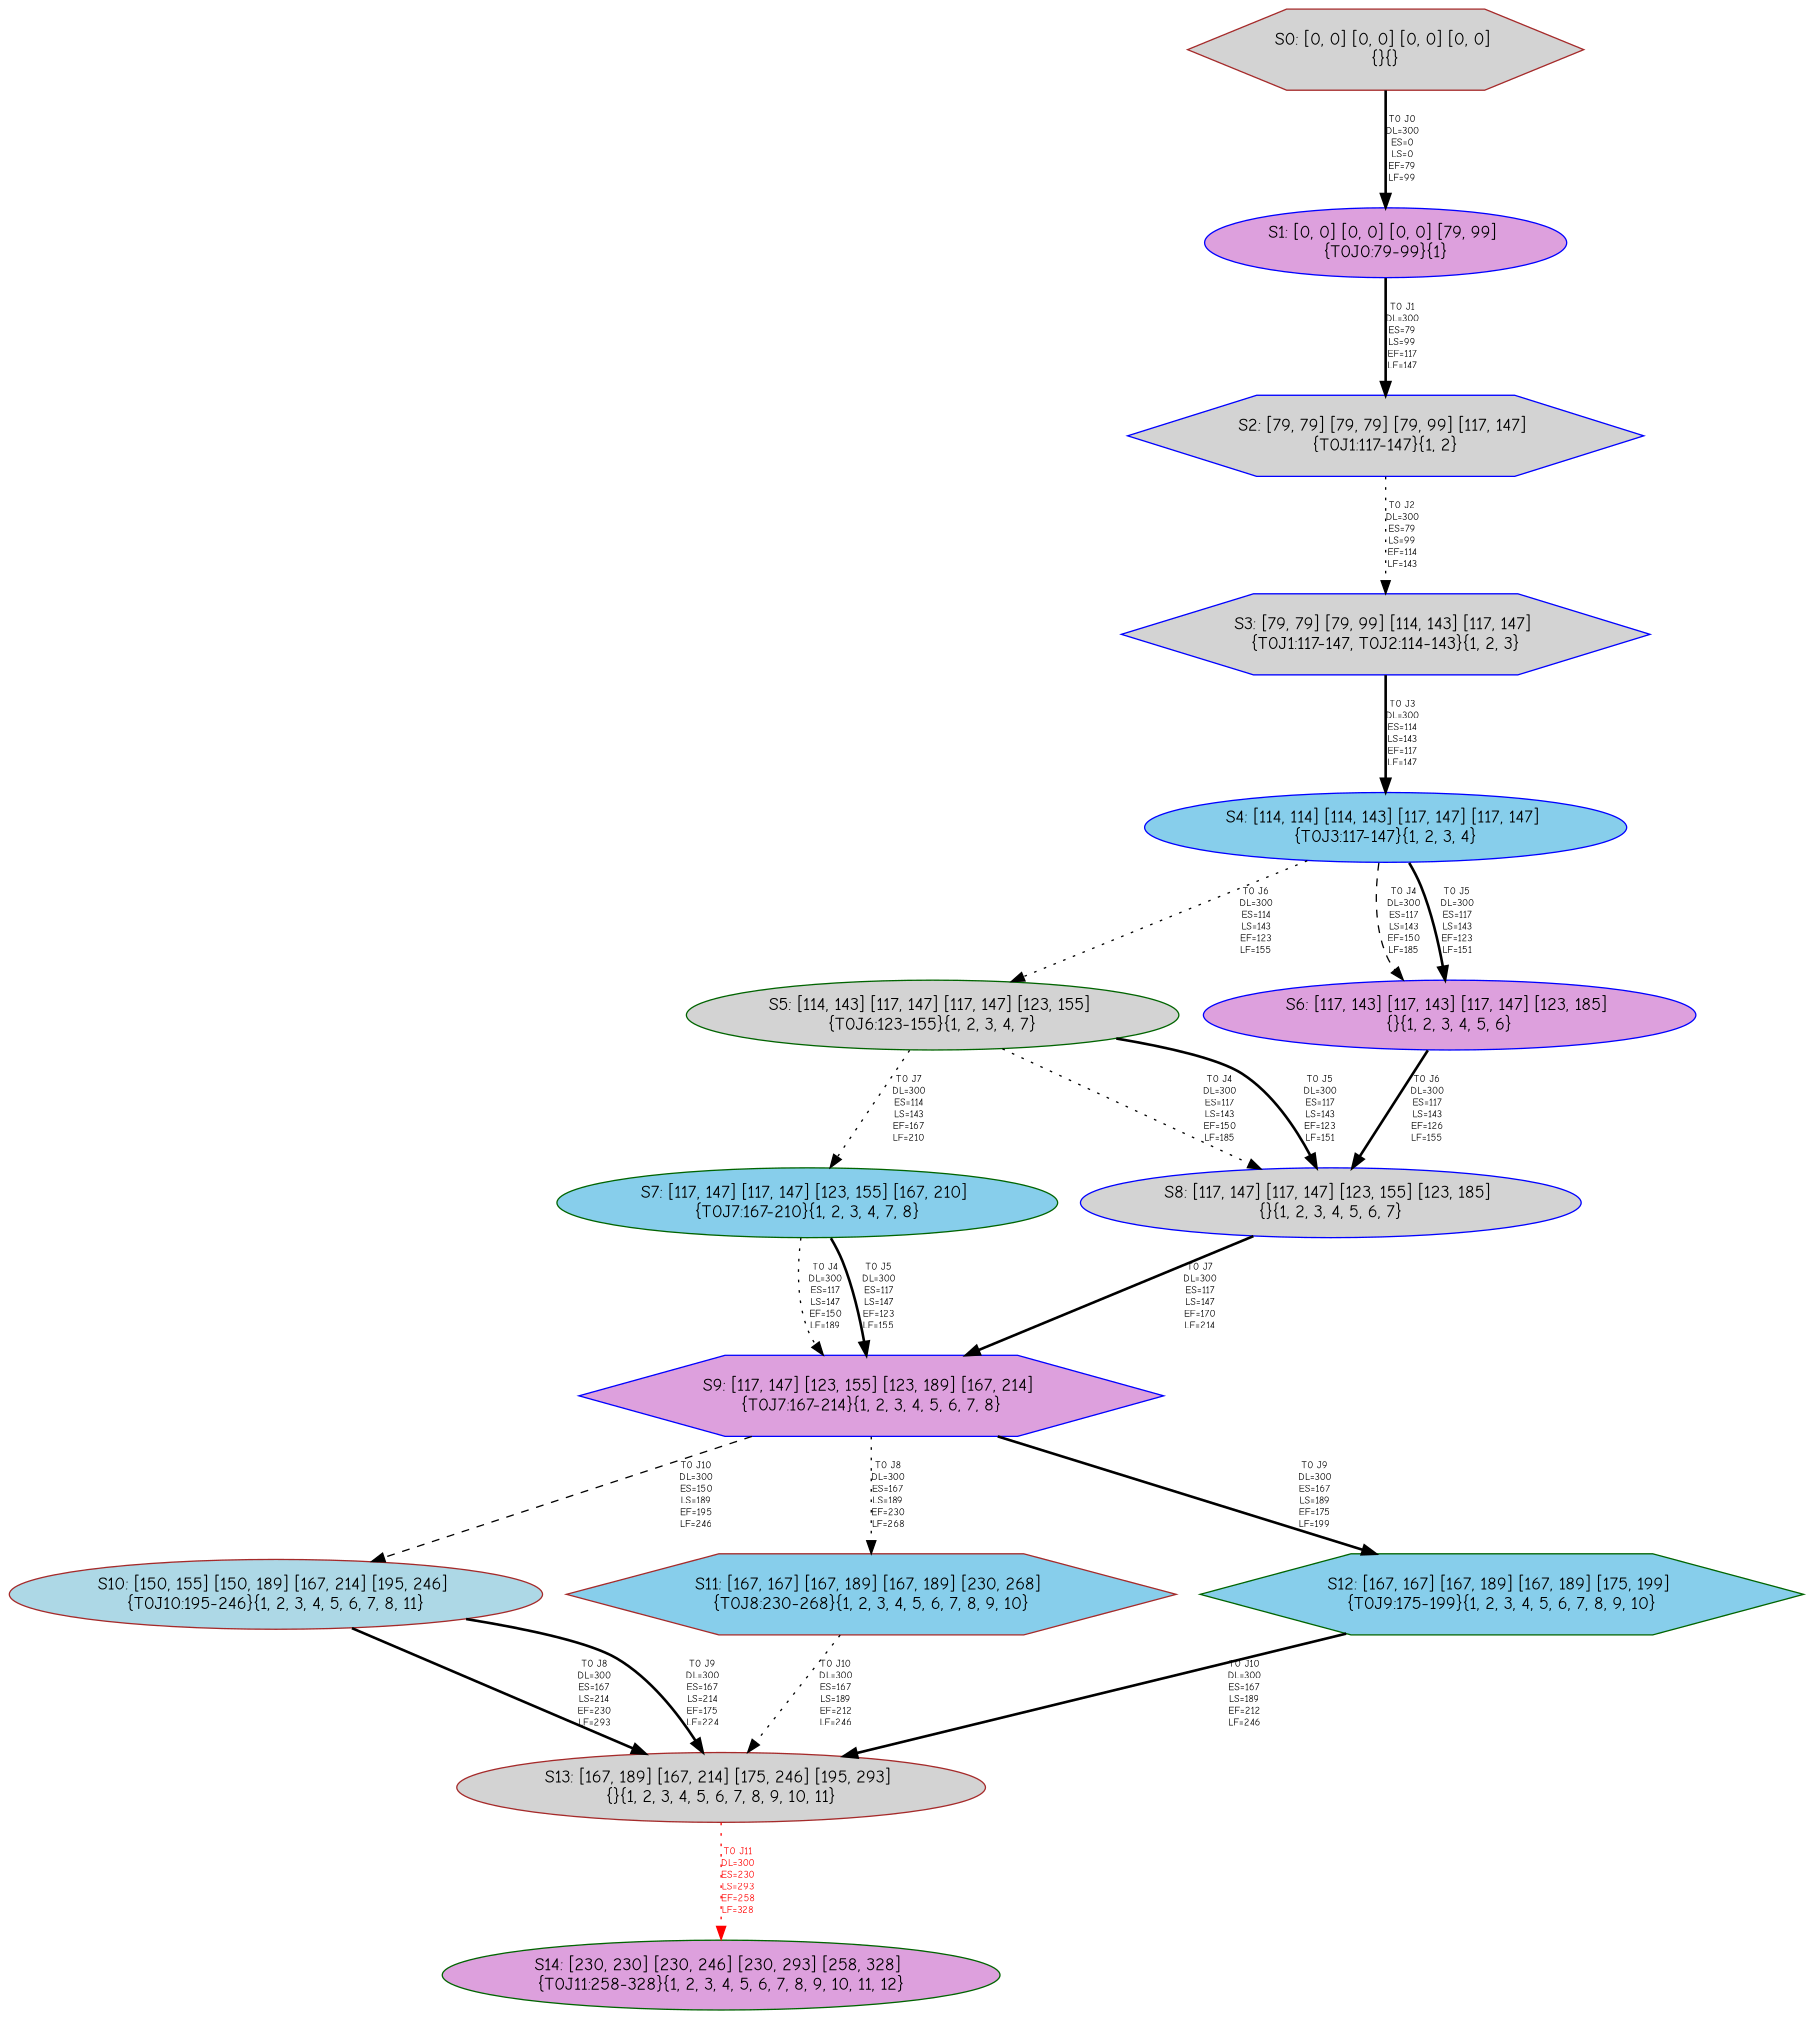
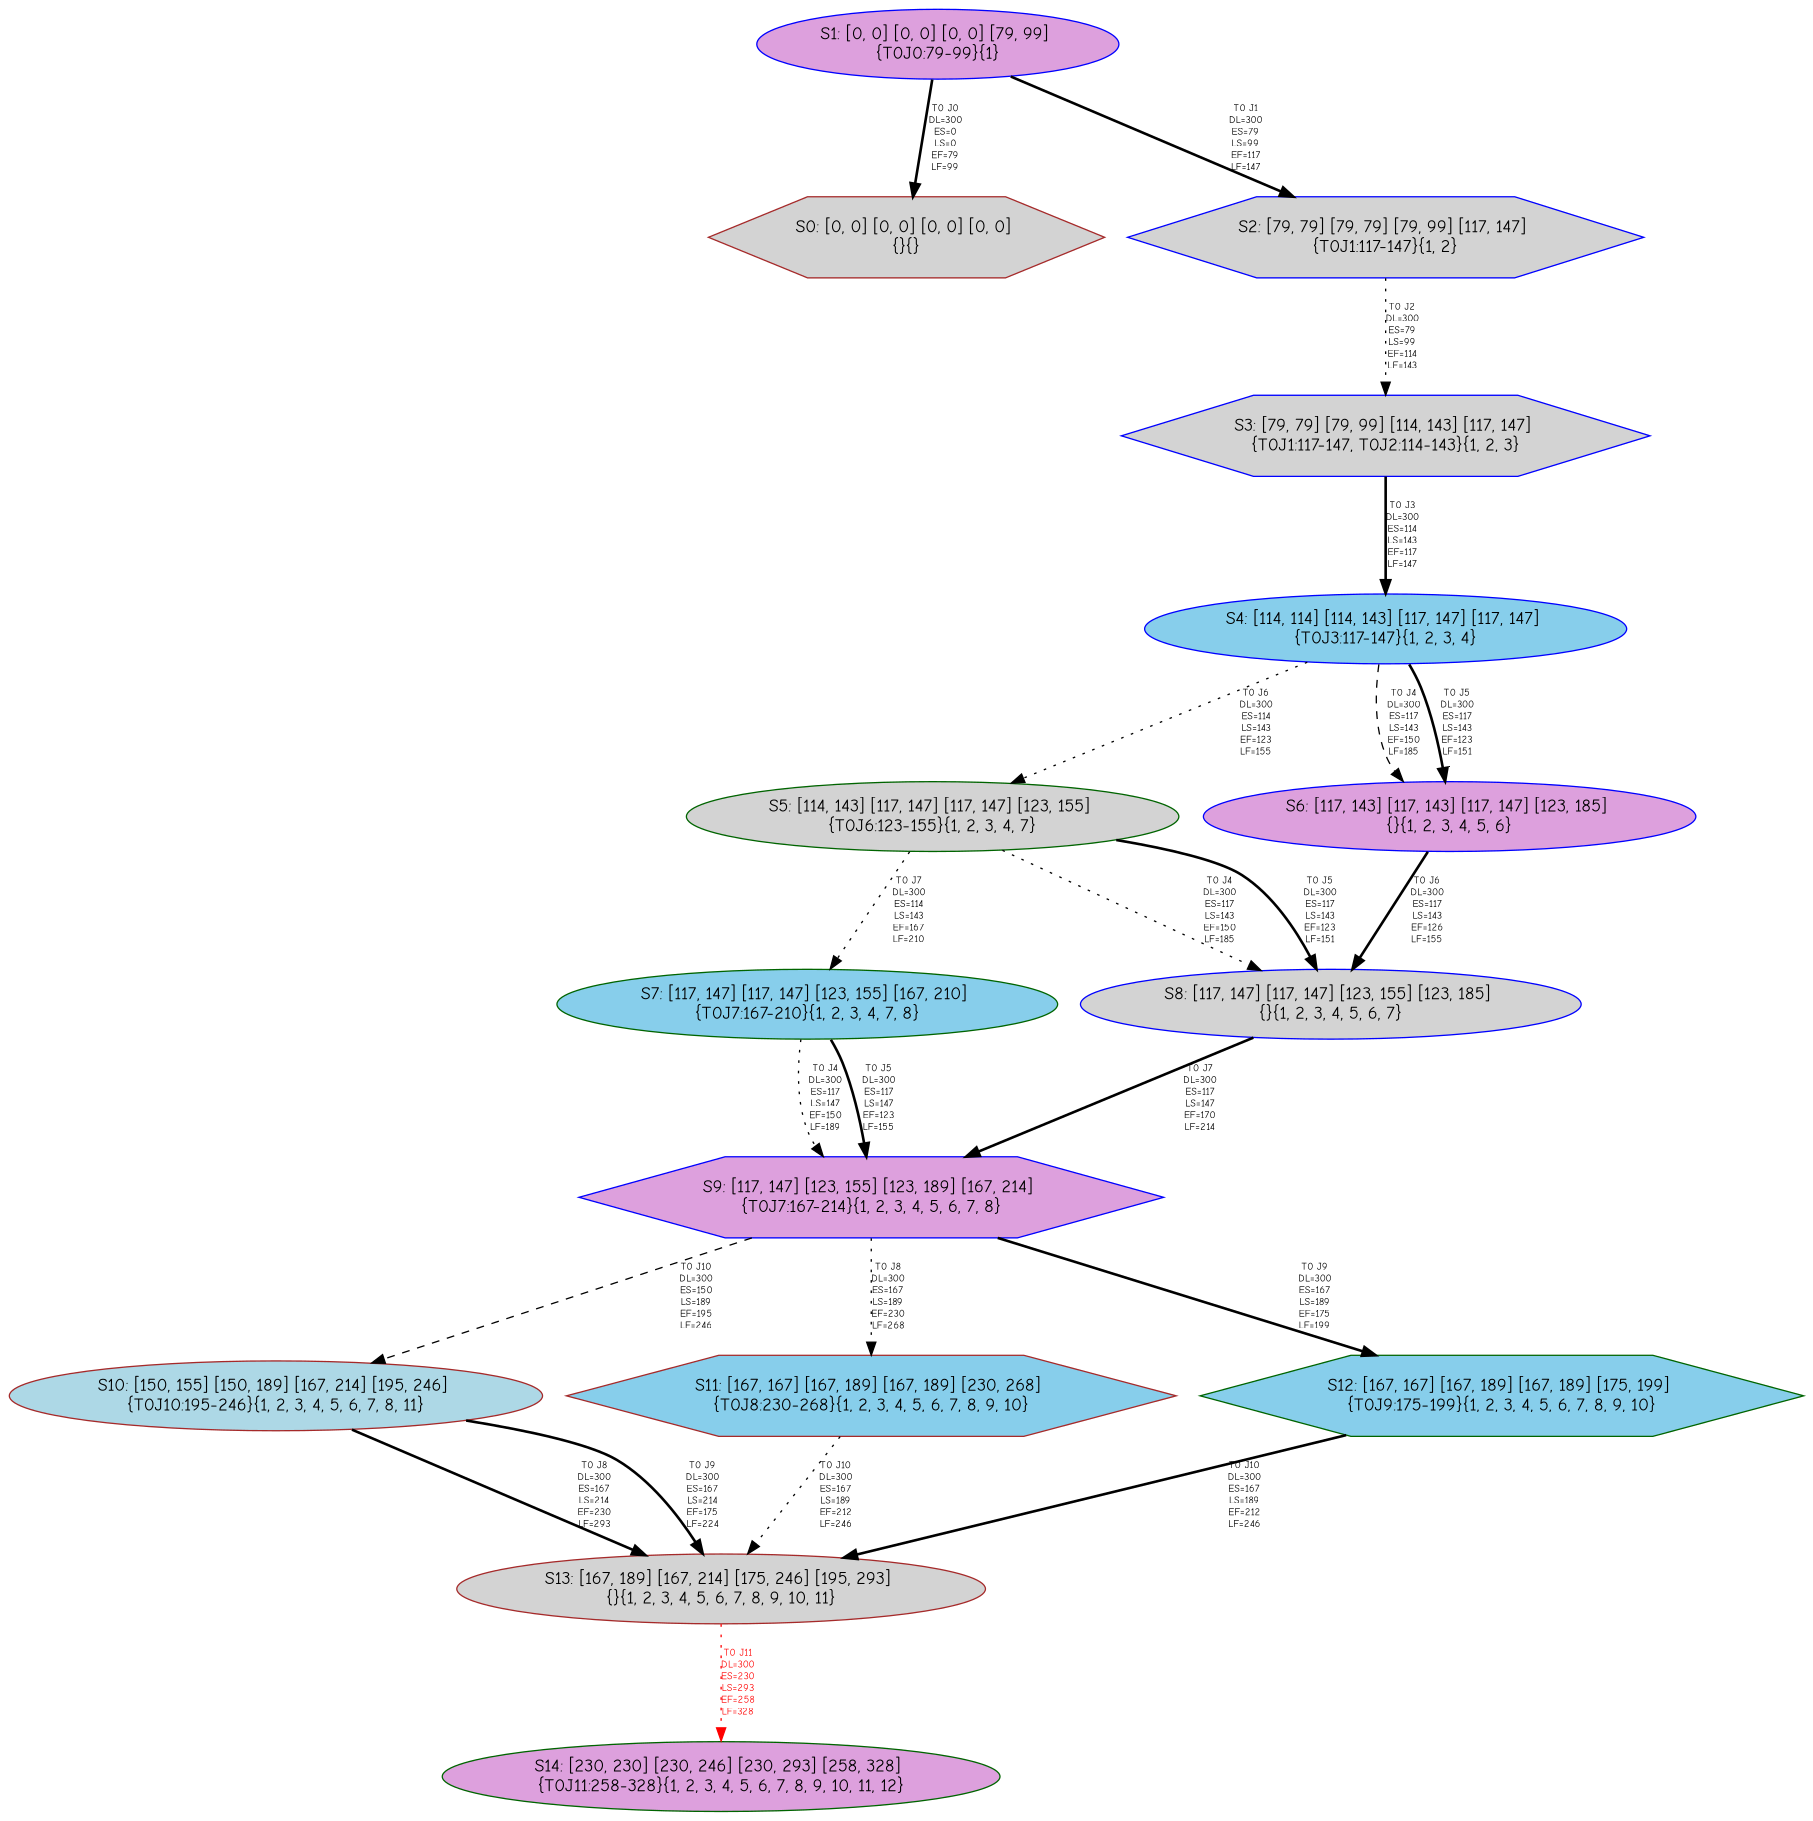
edge "S0: [0, 0] [0, 0] [0, 0] [0, 0] {}{}" -> "S1: [0, 0] [0, 0] [0, 0] [79, 99] {T0J0:79-99}{1}": reversed
